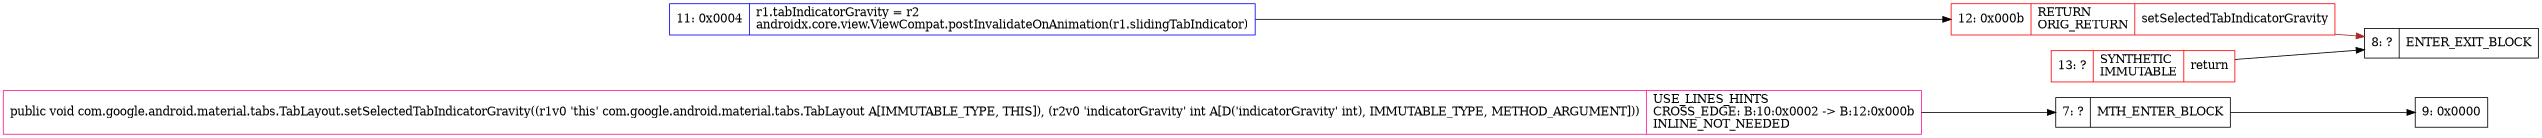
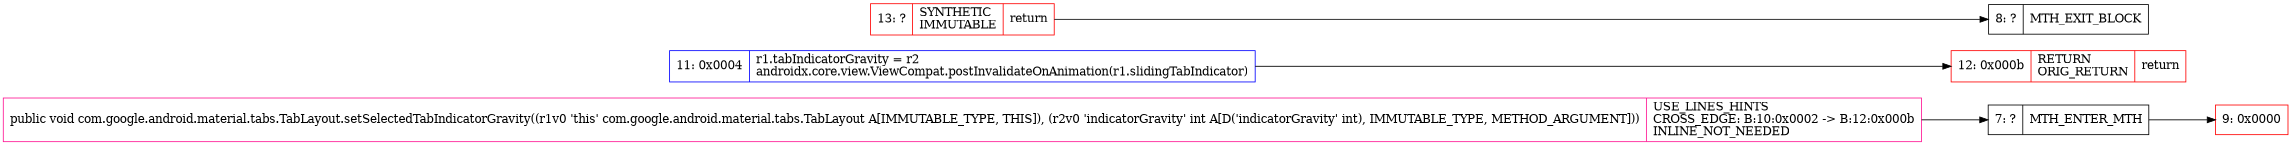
node "12: 0x000b": text "setSelectedTabIndicatorGravity" -> "return"
edge "12: 0x000b" -> "8: ?": removed
node "8: ?": text "ENTER_EXIT_BLOCK" -> "MTH_EXIT_BLOCK"
node "7: ?": text "MTH_ENTER_BLOCK" -> "MTH_ENTER_MTH"
node "9: 0x0000": color black -> red
